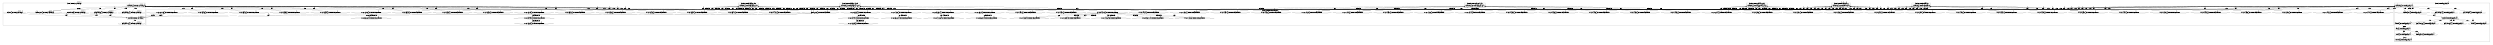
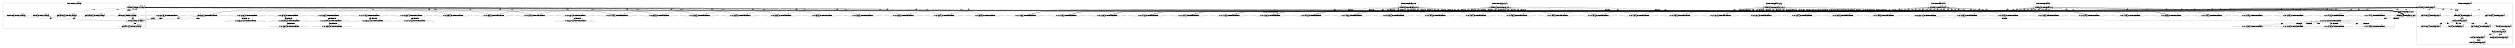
edge "10.1.80.247:8080#ServerID_OuterContainerID" -> "10.0.88.125:31112#ServerID_OuterContainerID": reversed
